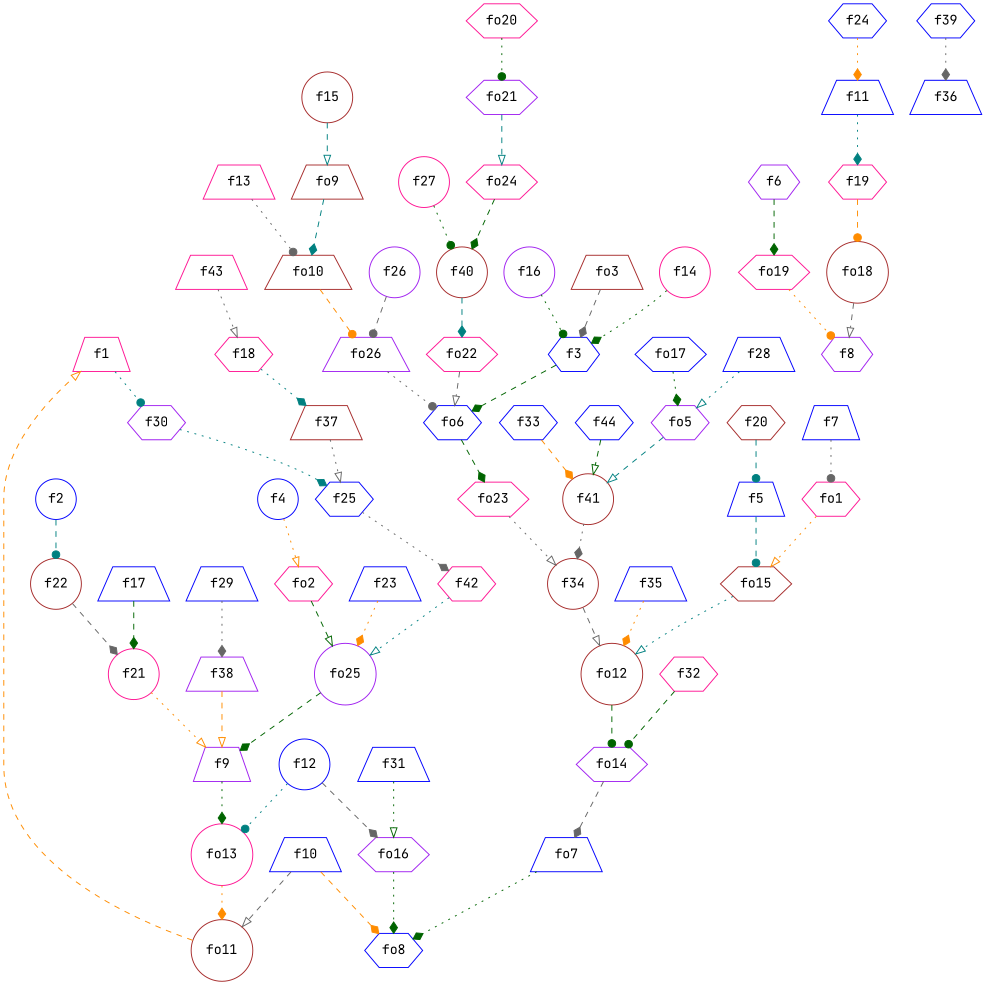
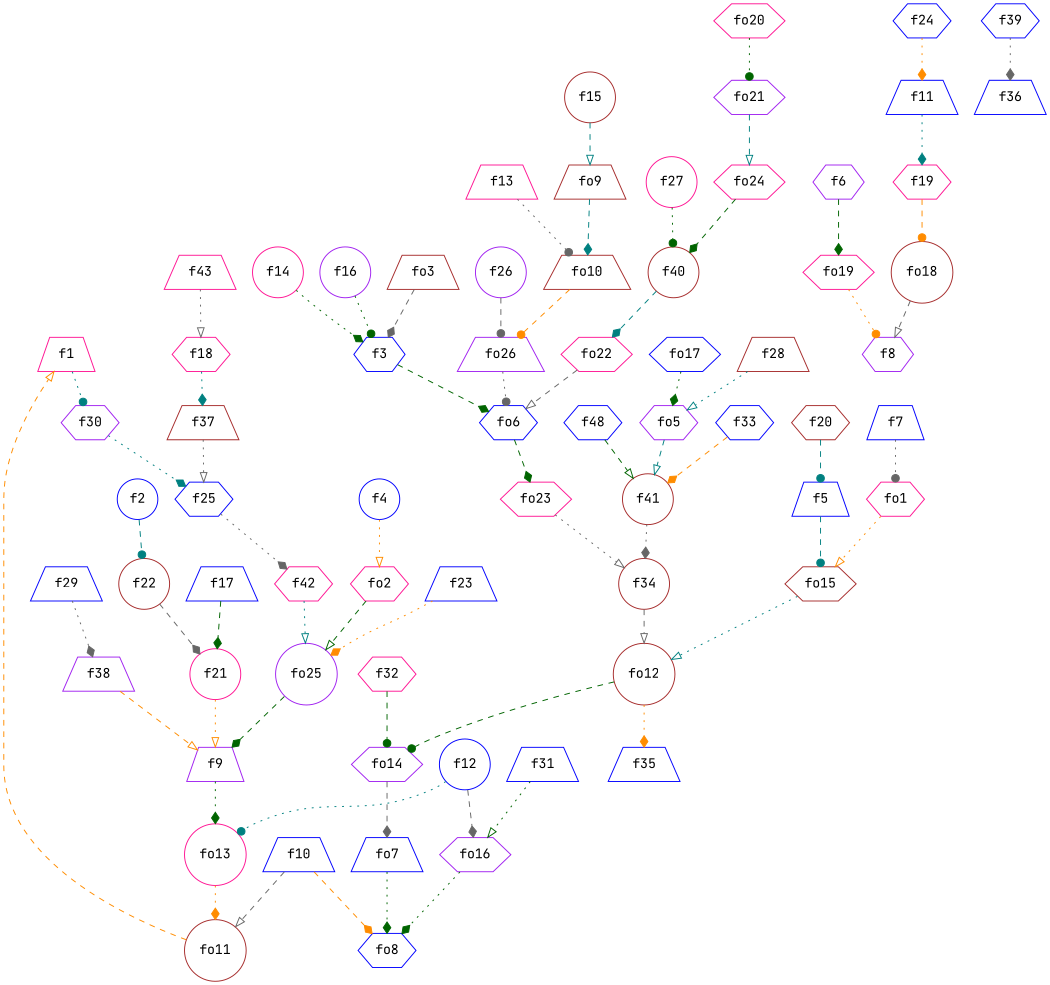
node "f28": color blue -> brown
node "f44": label "f44" -> "f48"
edge "f35" -> "fo12": reversed
